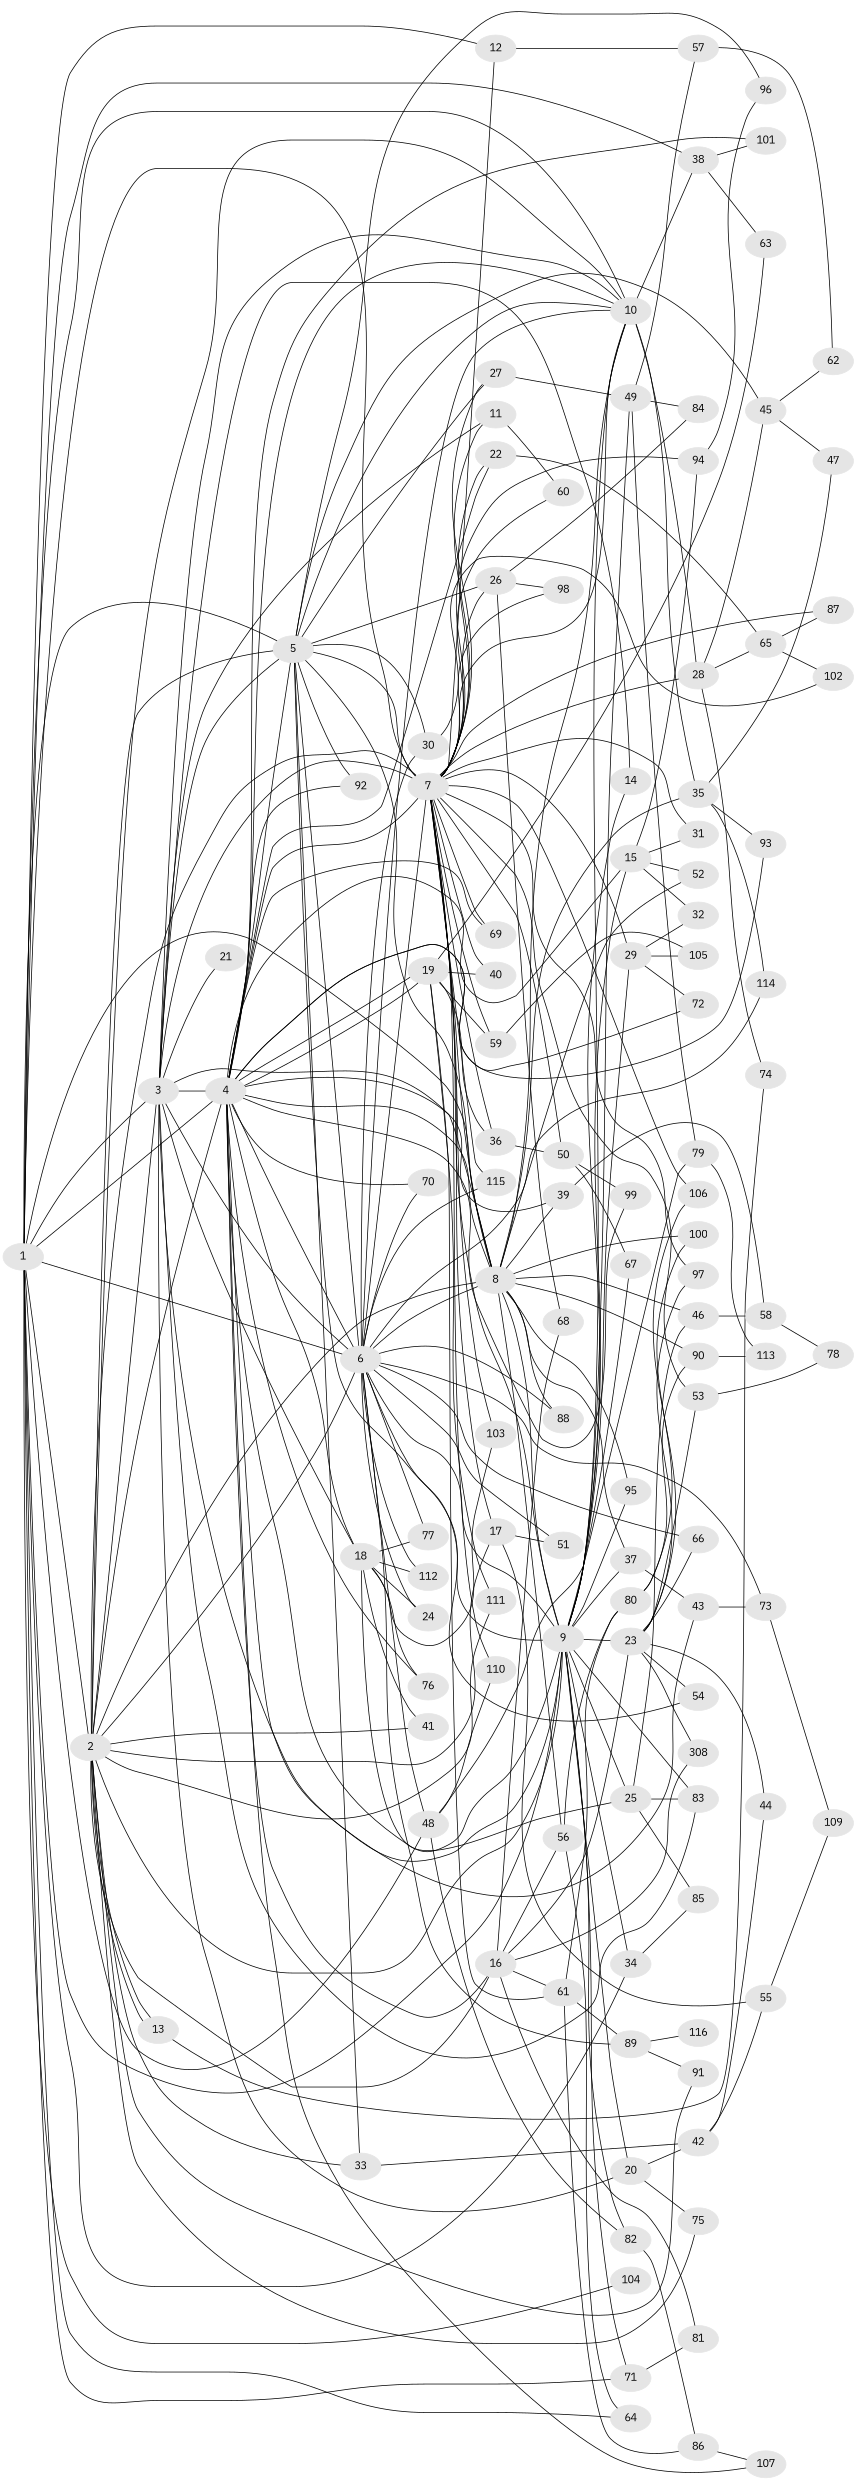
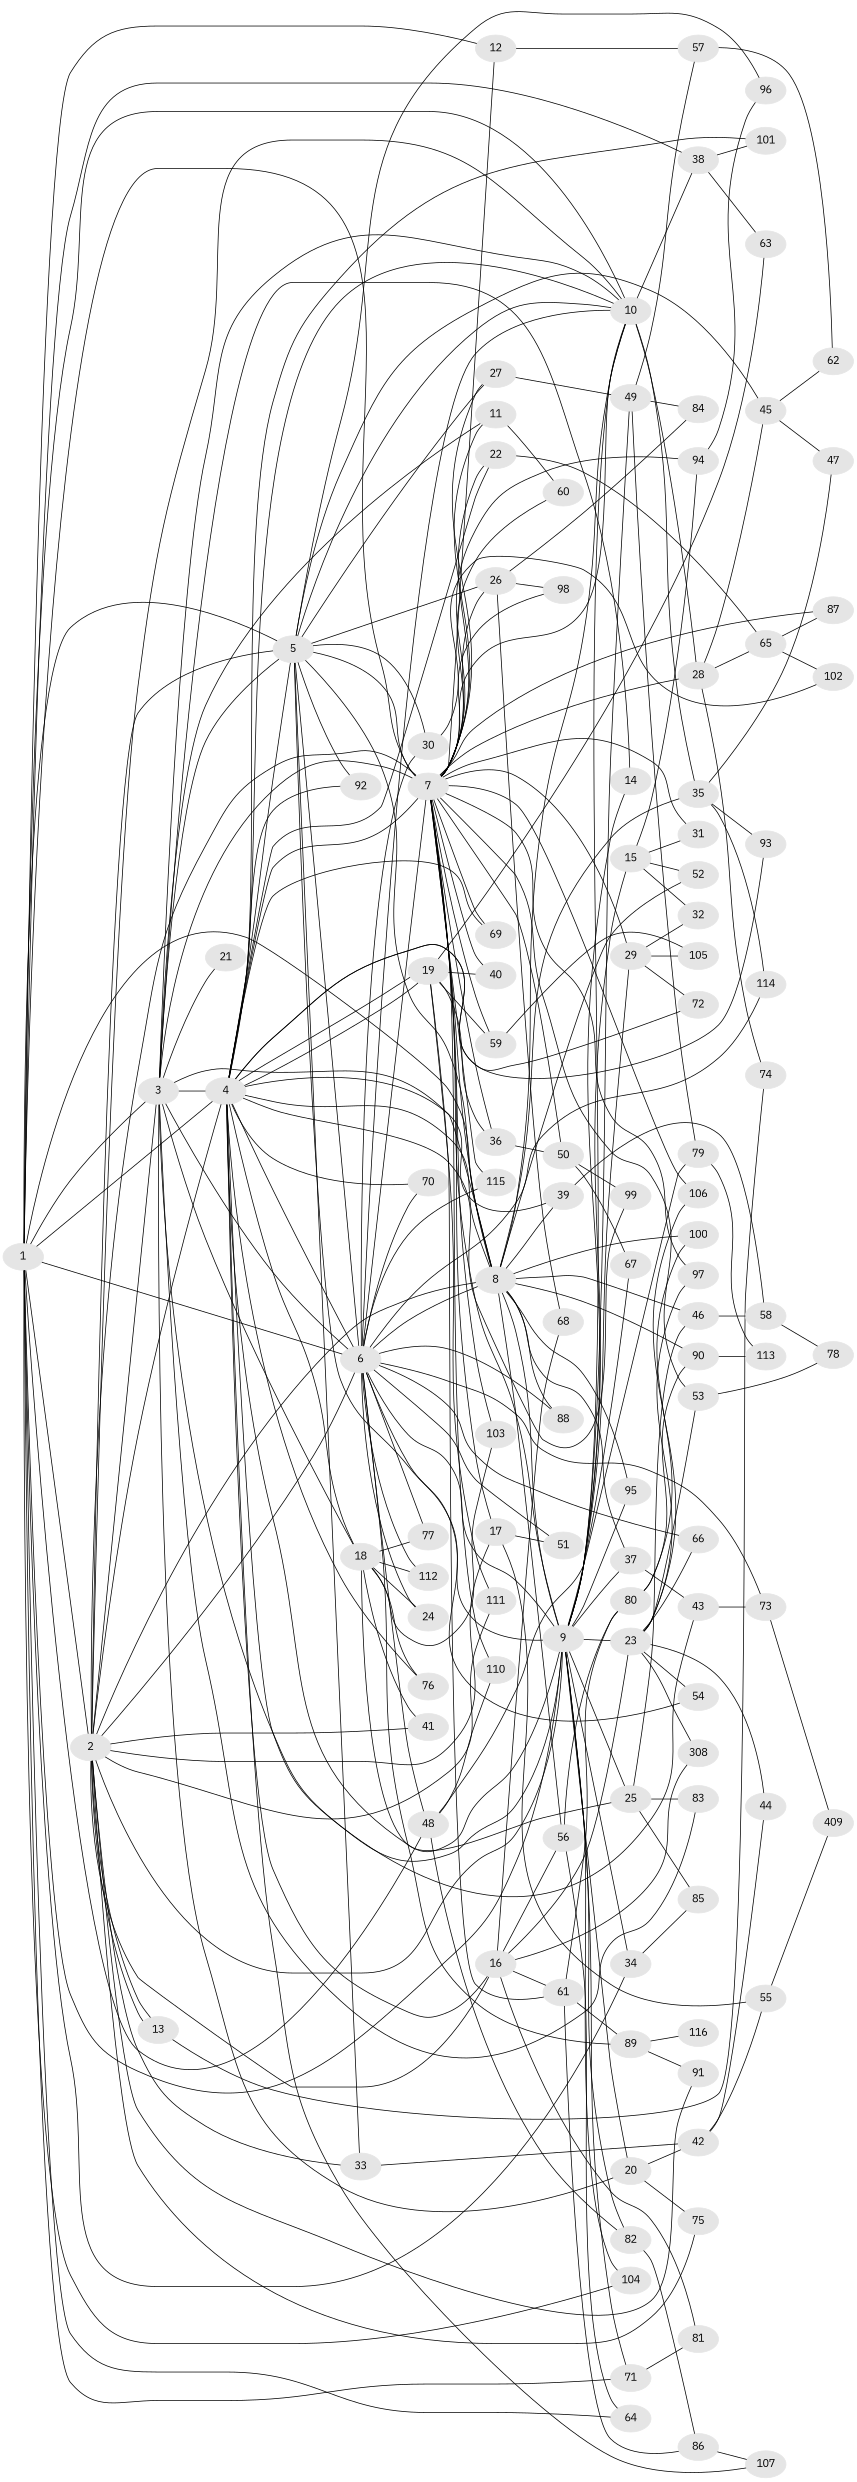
edge "15" -- "4": removed
edge "9" -- "83": now "9" -- "104"
node "109": label "109" -> "409"
